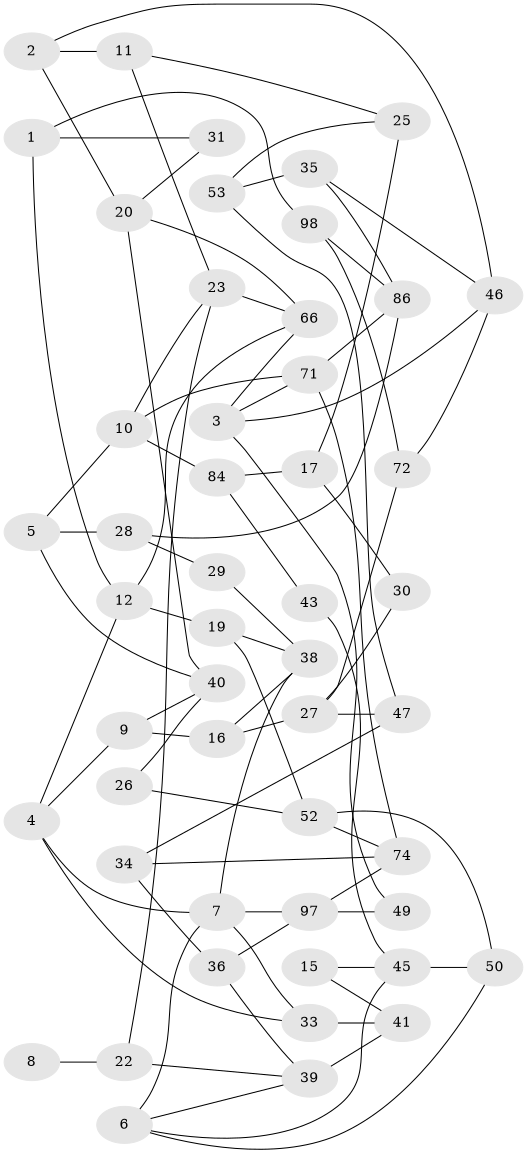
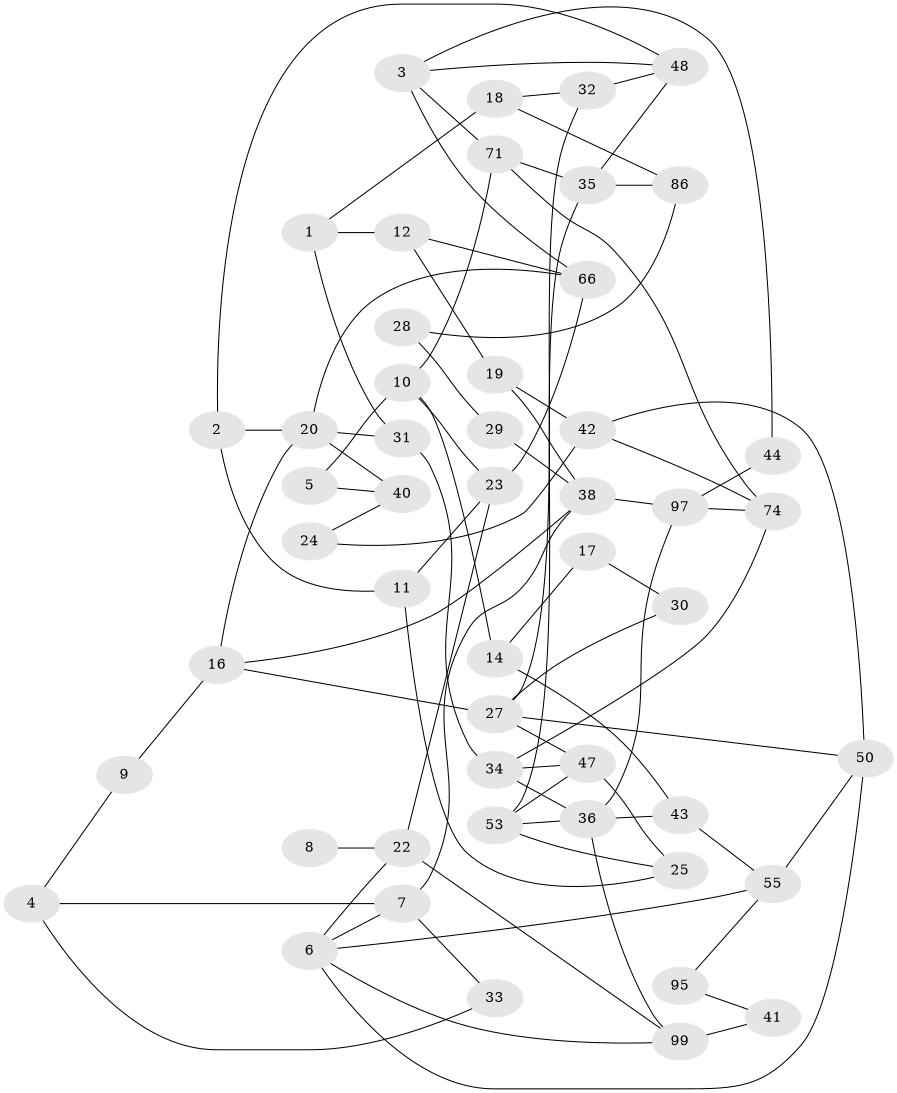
node "98": label "98" -> "18"
node "46": label "46" -> "48"
edge "25" -- "17": now "25" -- "47"
edge "86" -- "71": now "35" -- "71"
node "72": label "72" -> "32"
node "84": label "84" -> "14"
edge "5" -- "28": removed
edge "20" -- "16": added
edge "31" -- "34": added
edge "40" -- "9": removed
edge "12" -- "4": removed
edge "27" -- "50": added
node "26": label "26" -> "24"
node "52": label "52" -> "42"
edge "43" -- "36": added
edge "36" -- "53": added
edge "22" -- "6": added
edge "7" -- "97": now "38" -- "97"
node "49": label "49" -> "44"
node "15": label "15" -> "95"
node "45": label "45" -> "55"
edge "33" -- "41": removed
node "39": label "39" -> "99"
